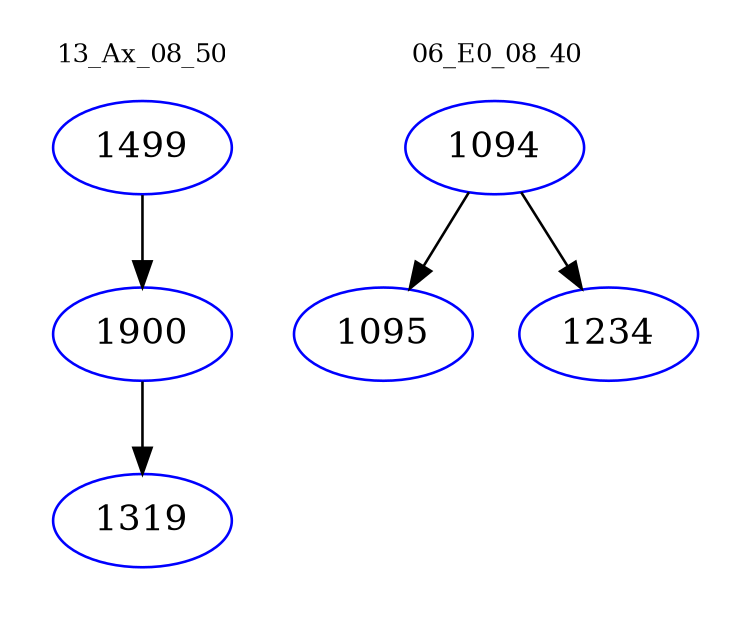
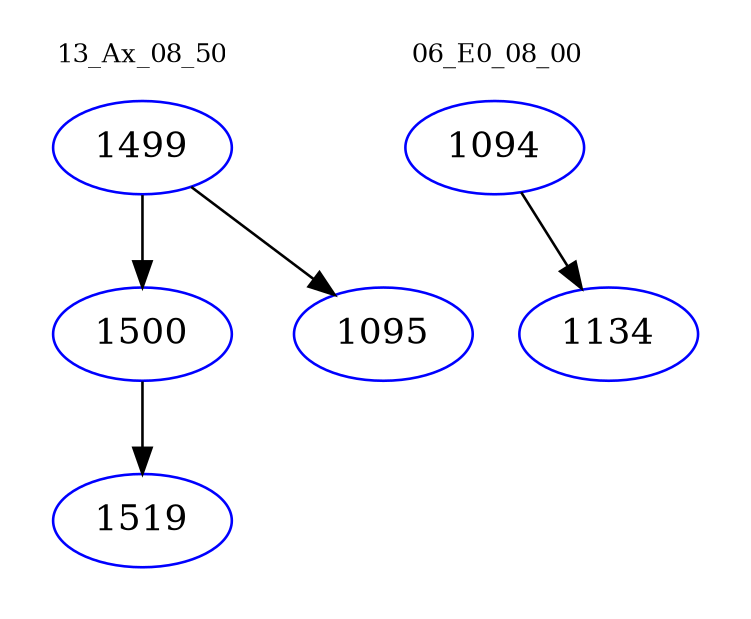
cluster "06_E0_08_40": label "06_E0_08_40" -> "06_E0_08_00"
edge "1094" -> "1095": now "1499" -> "1095"
node "1900": label "1900" -> "1500"
node "1234": label "1234" -> "1134"
node "1319": label "1319" -> "1519"
